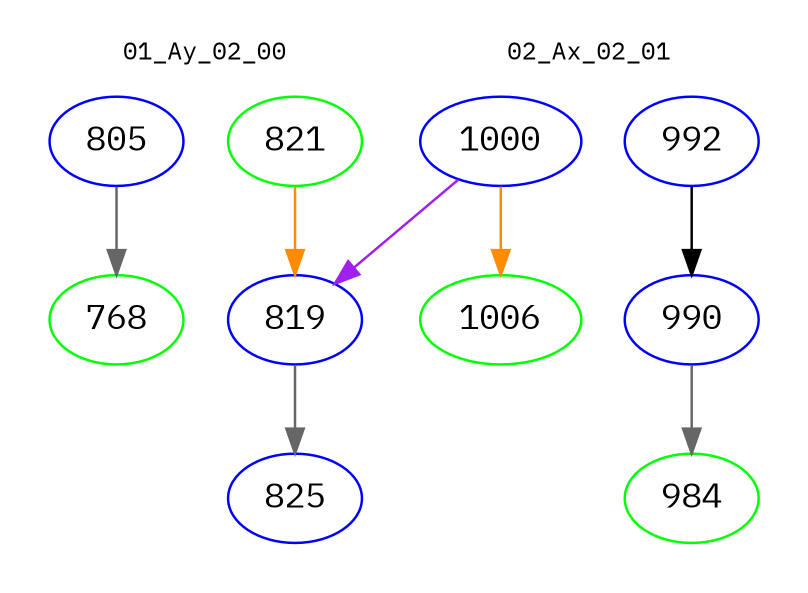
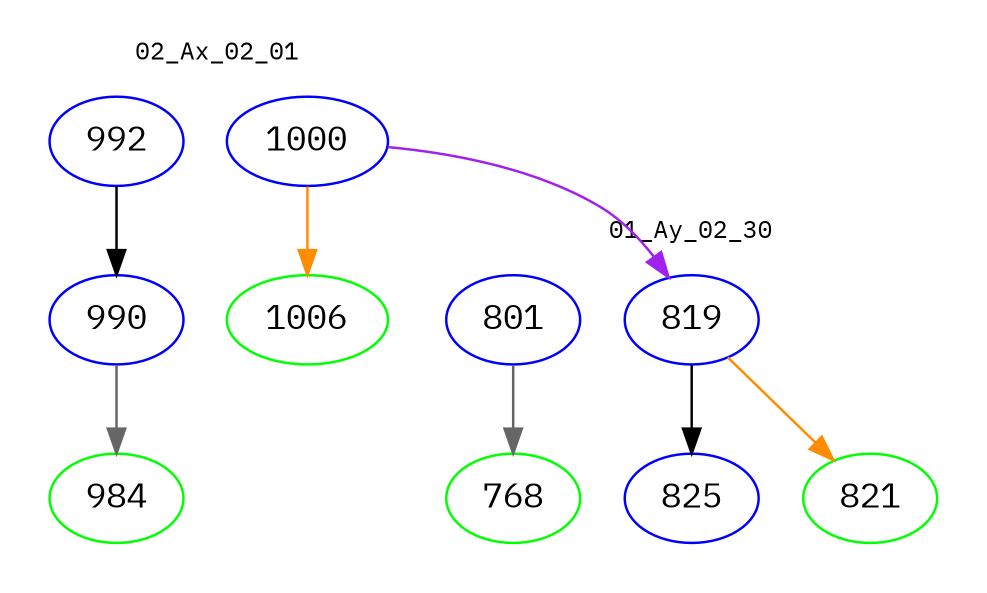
cluster "01_Ay_02_00": label "01_Ay_02_00" -> "01_Ay_02_30"
node "805": label "805" -> "801"
edge "821" -> "819": reversed
edge "819" -> "825": color gray40 -> black
